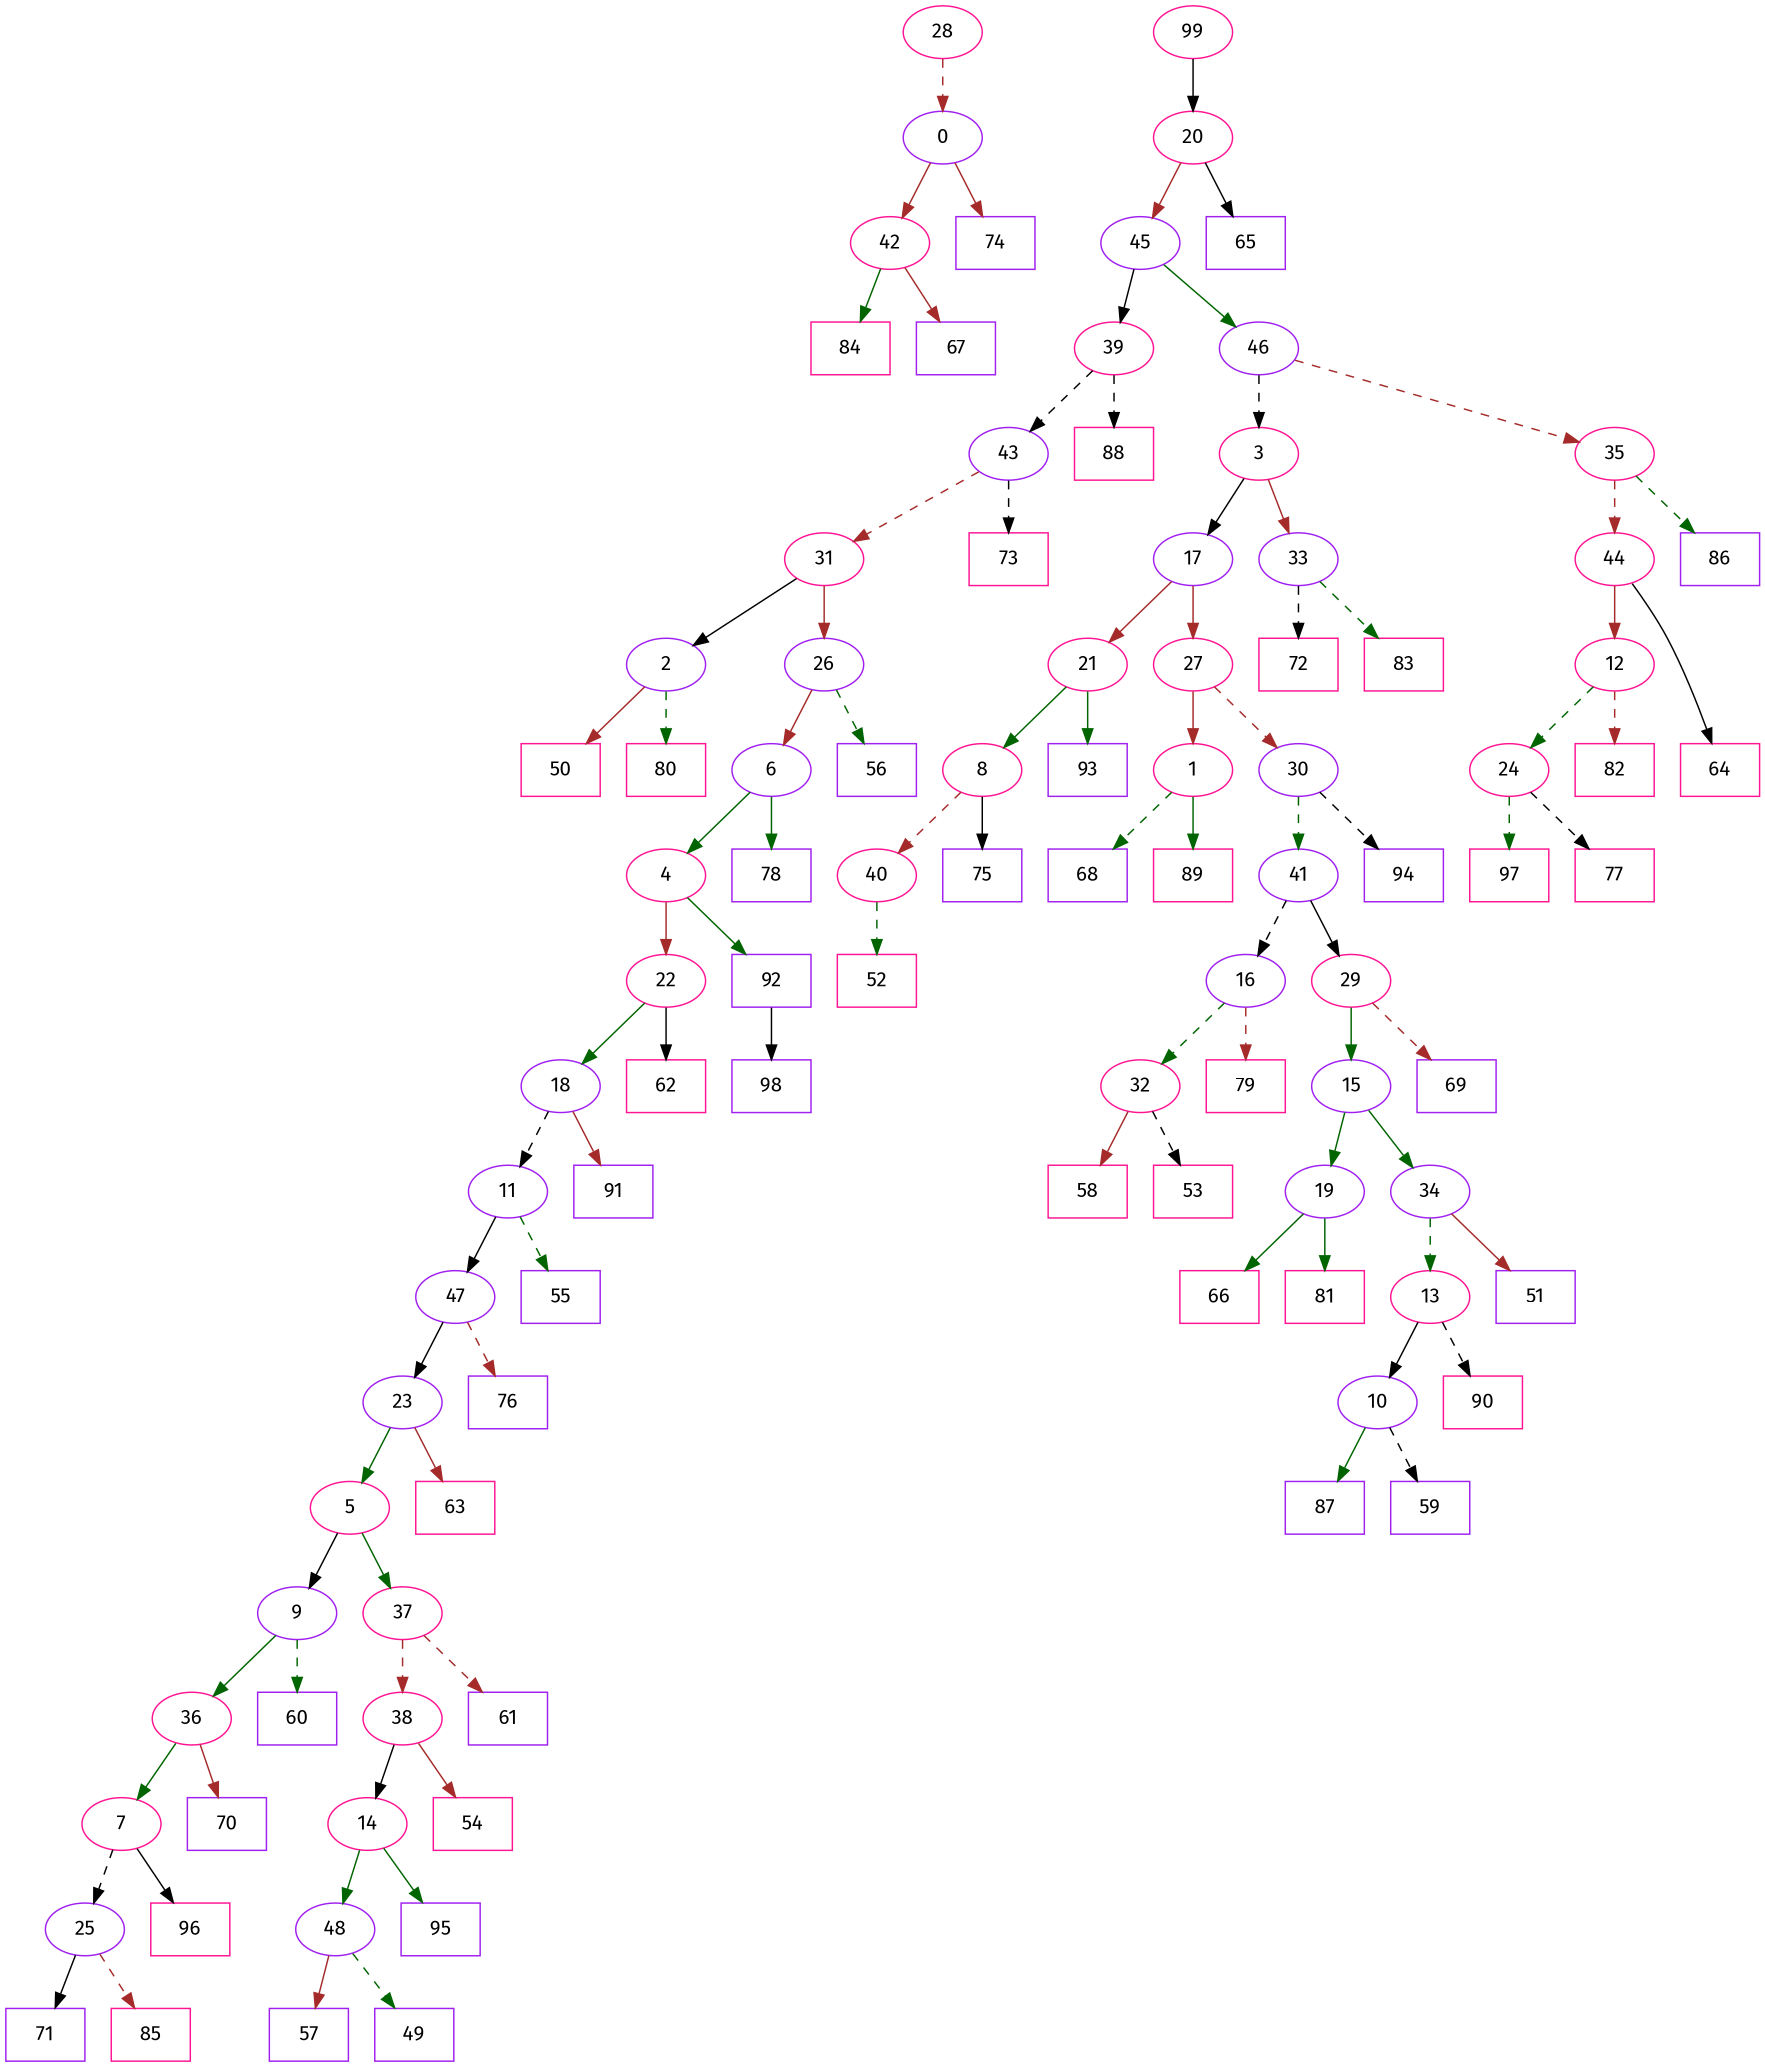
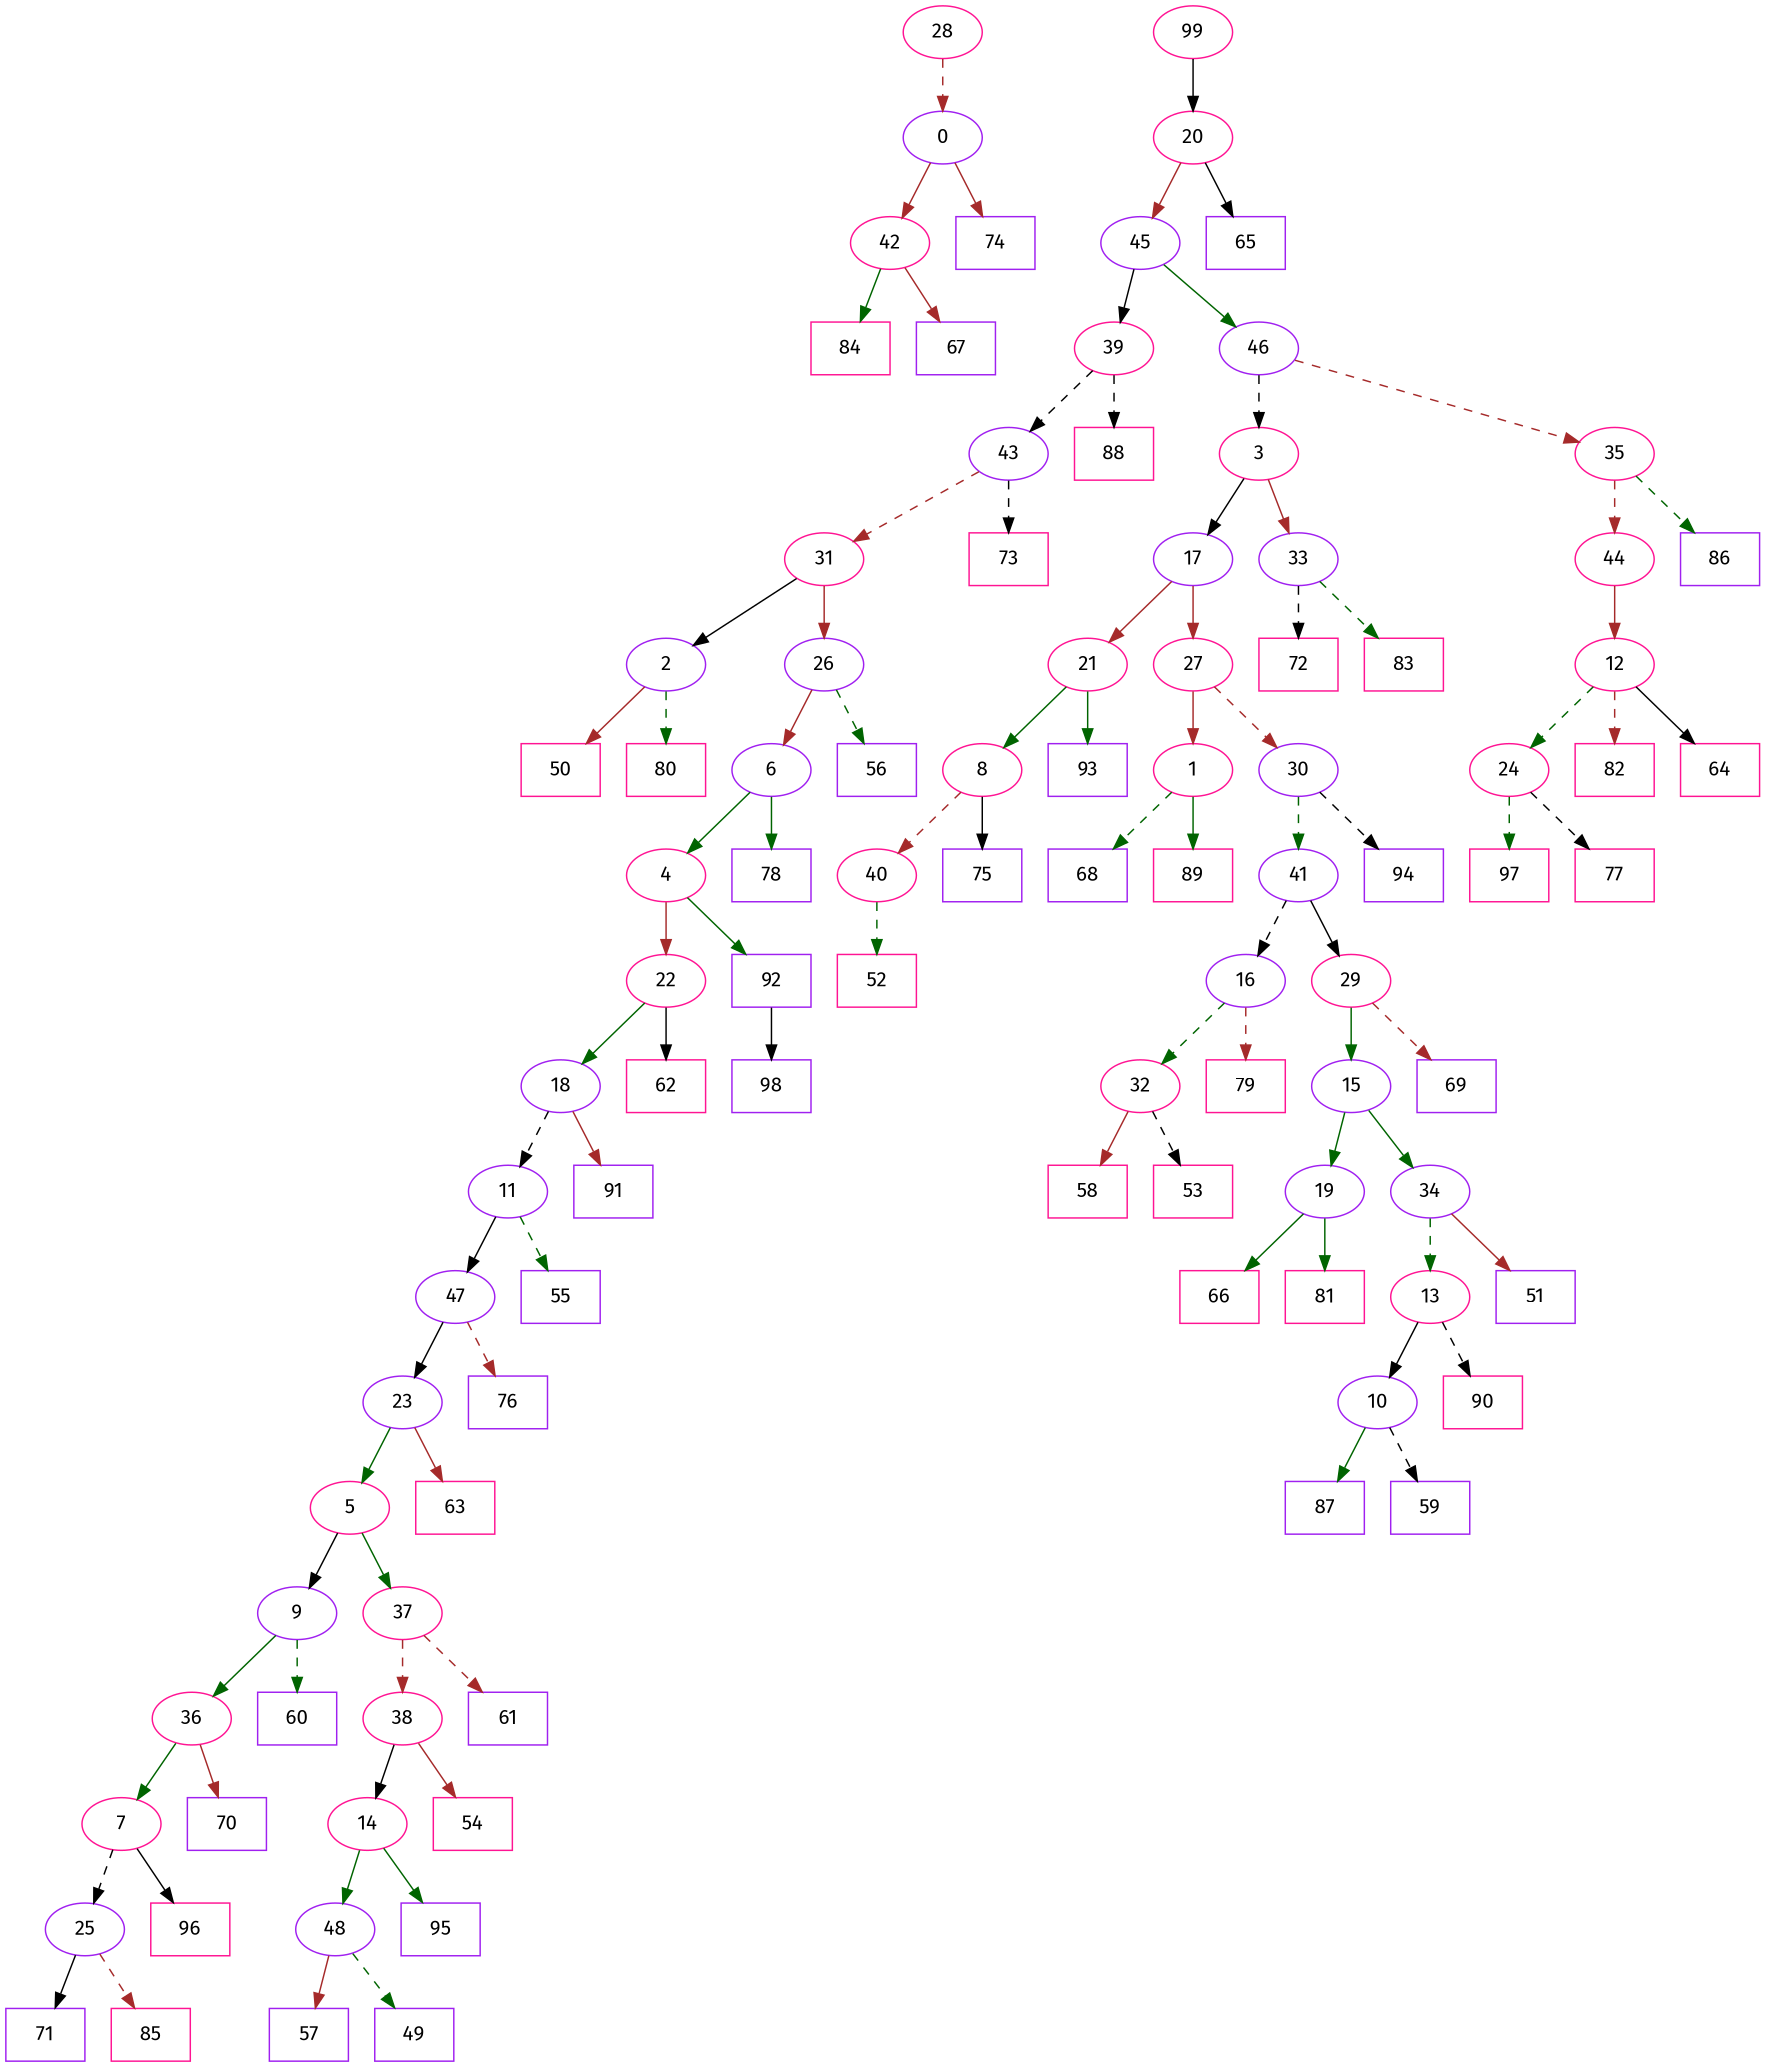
edge "44" -> "64": now "12" -> "64"
